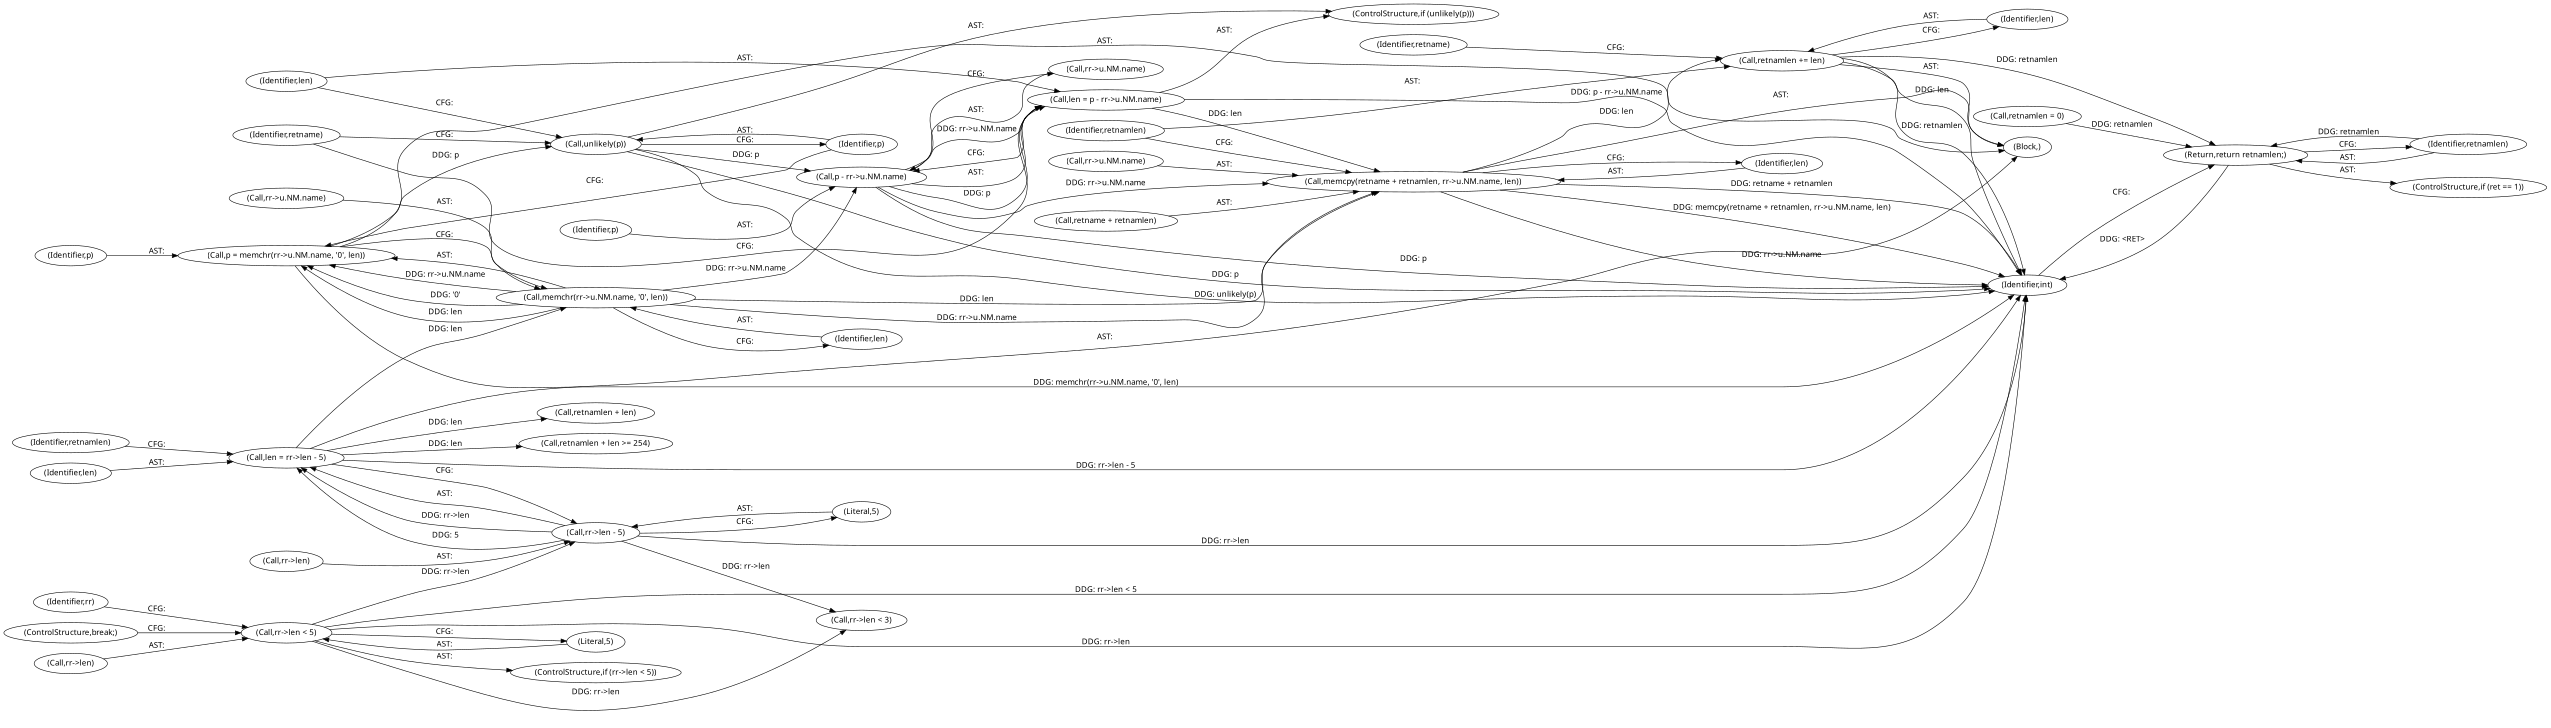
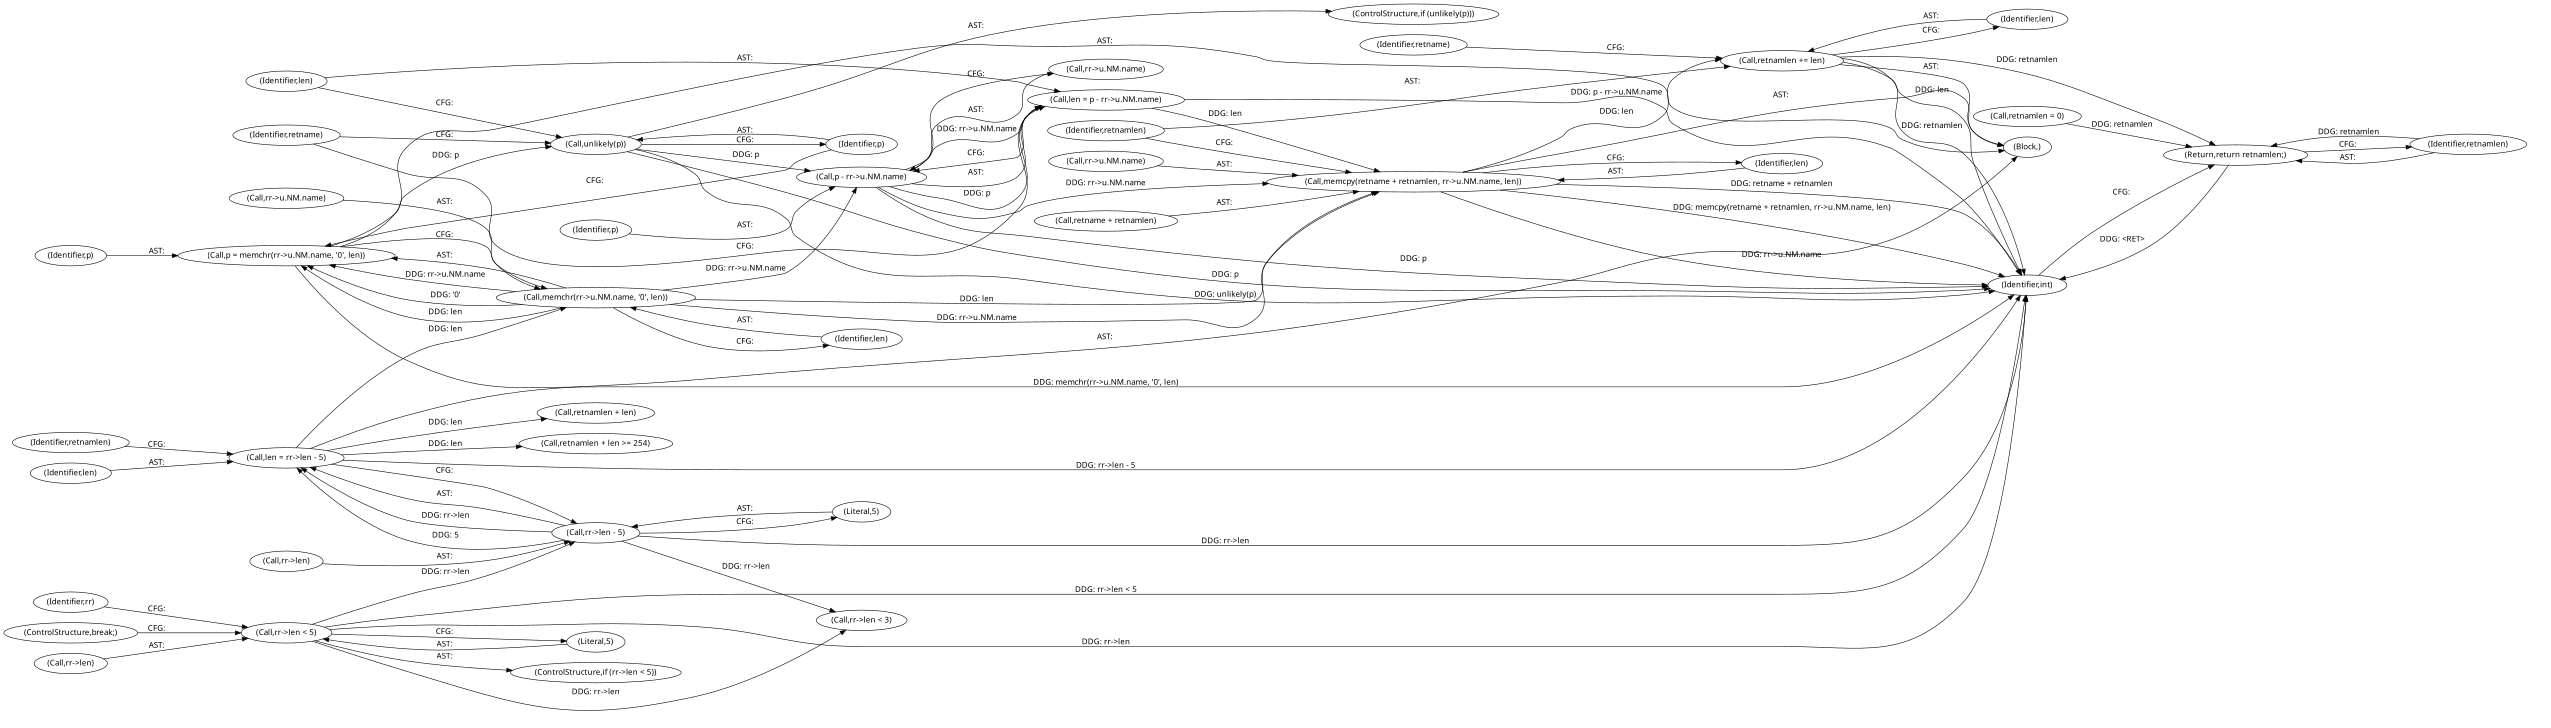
edge "(Call,len = p - rr->u.NM.name)" -> "(ControlStructure,if (unlikely(p)))": removed, label "AST:"
node "(ControlStructure,if (ret == 1))": removed
